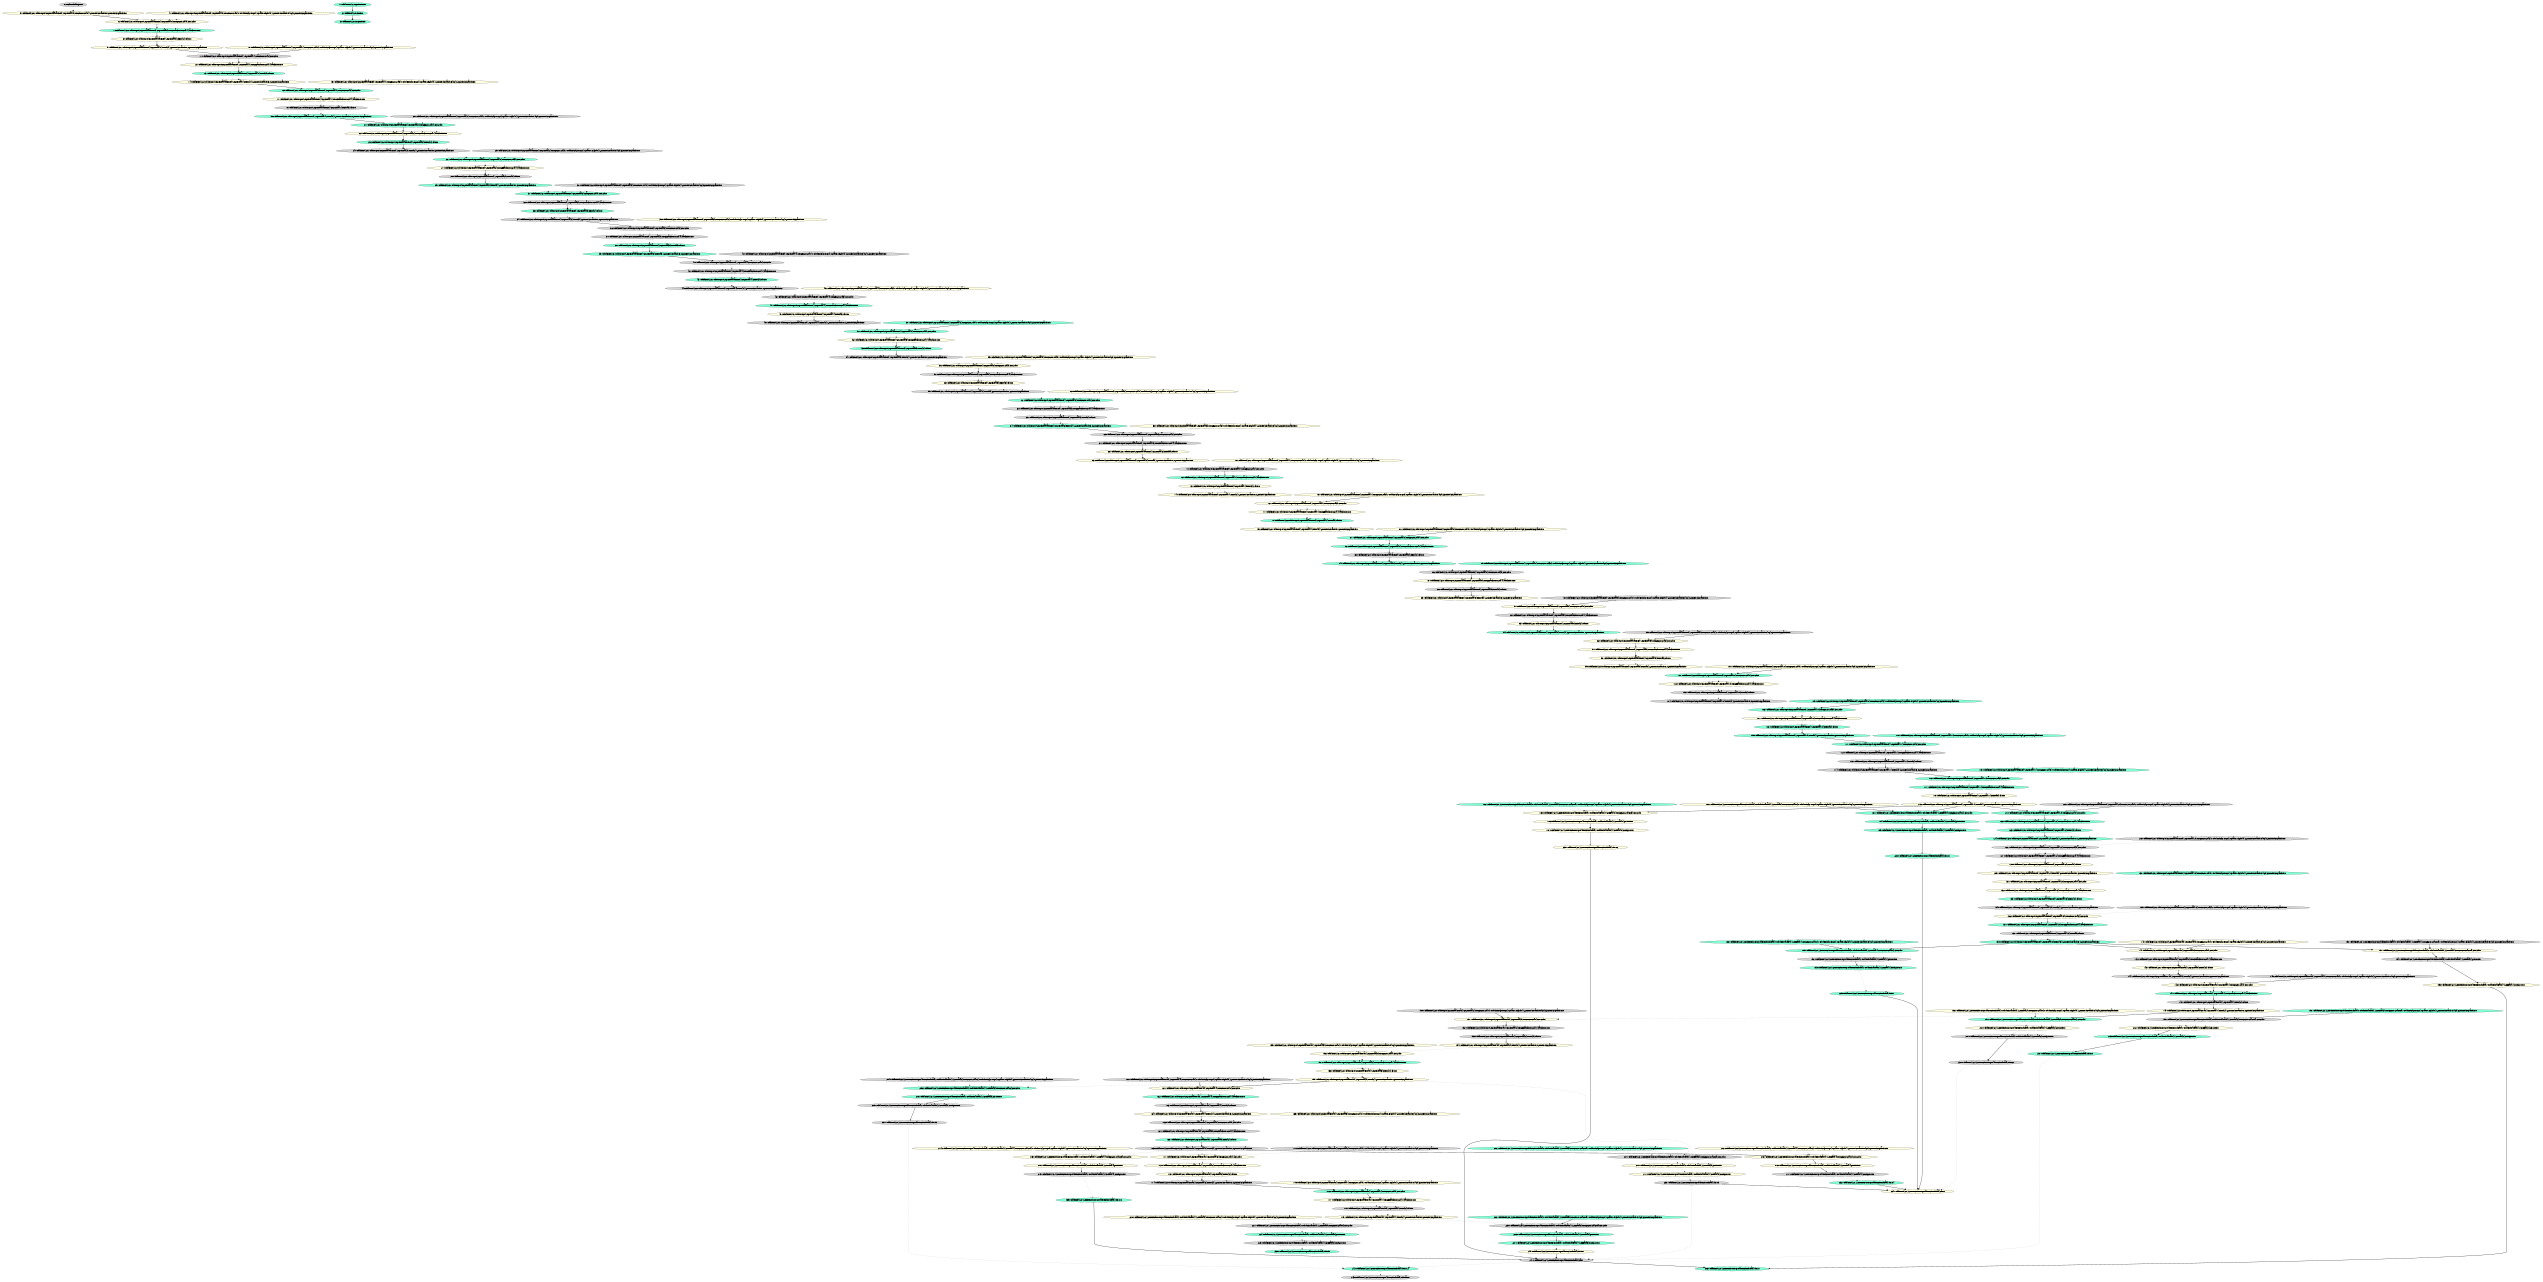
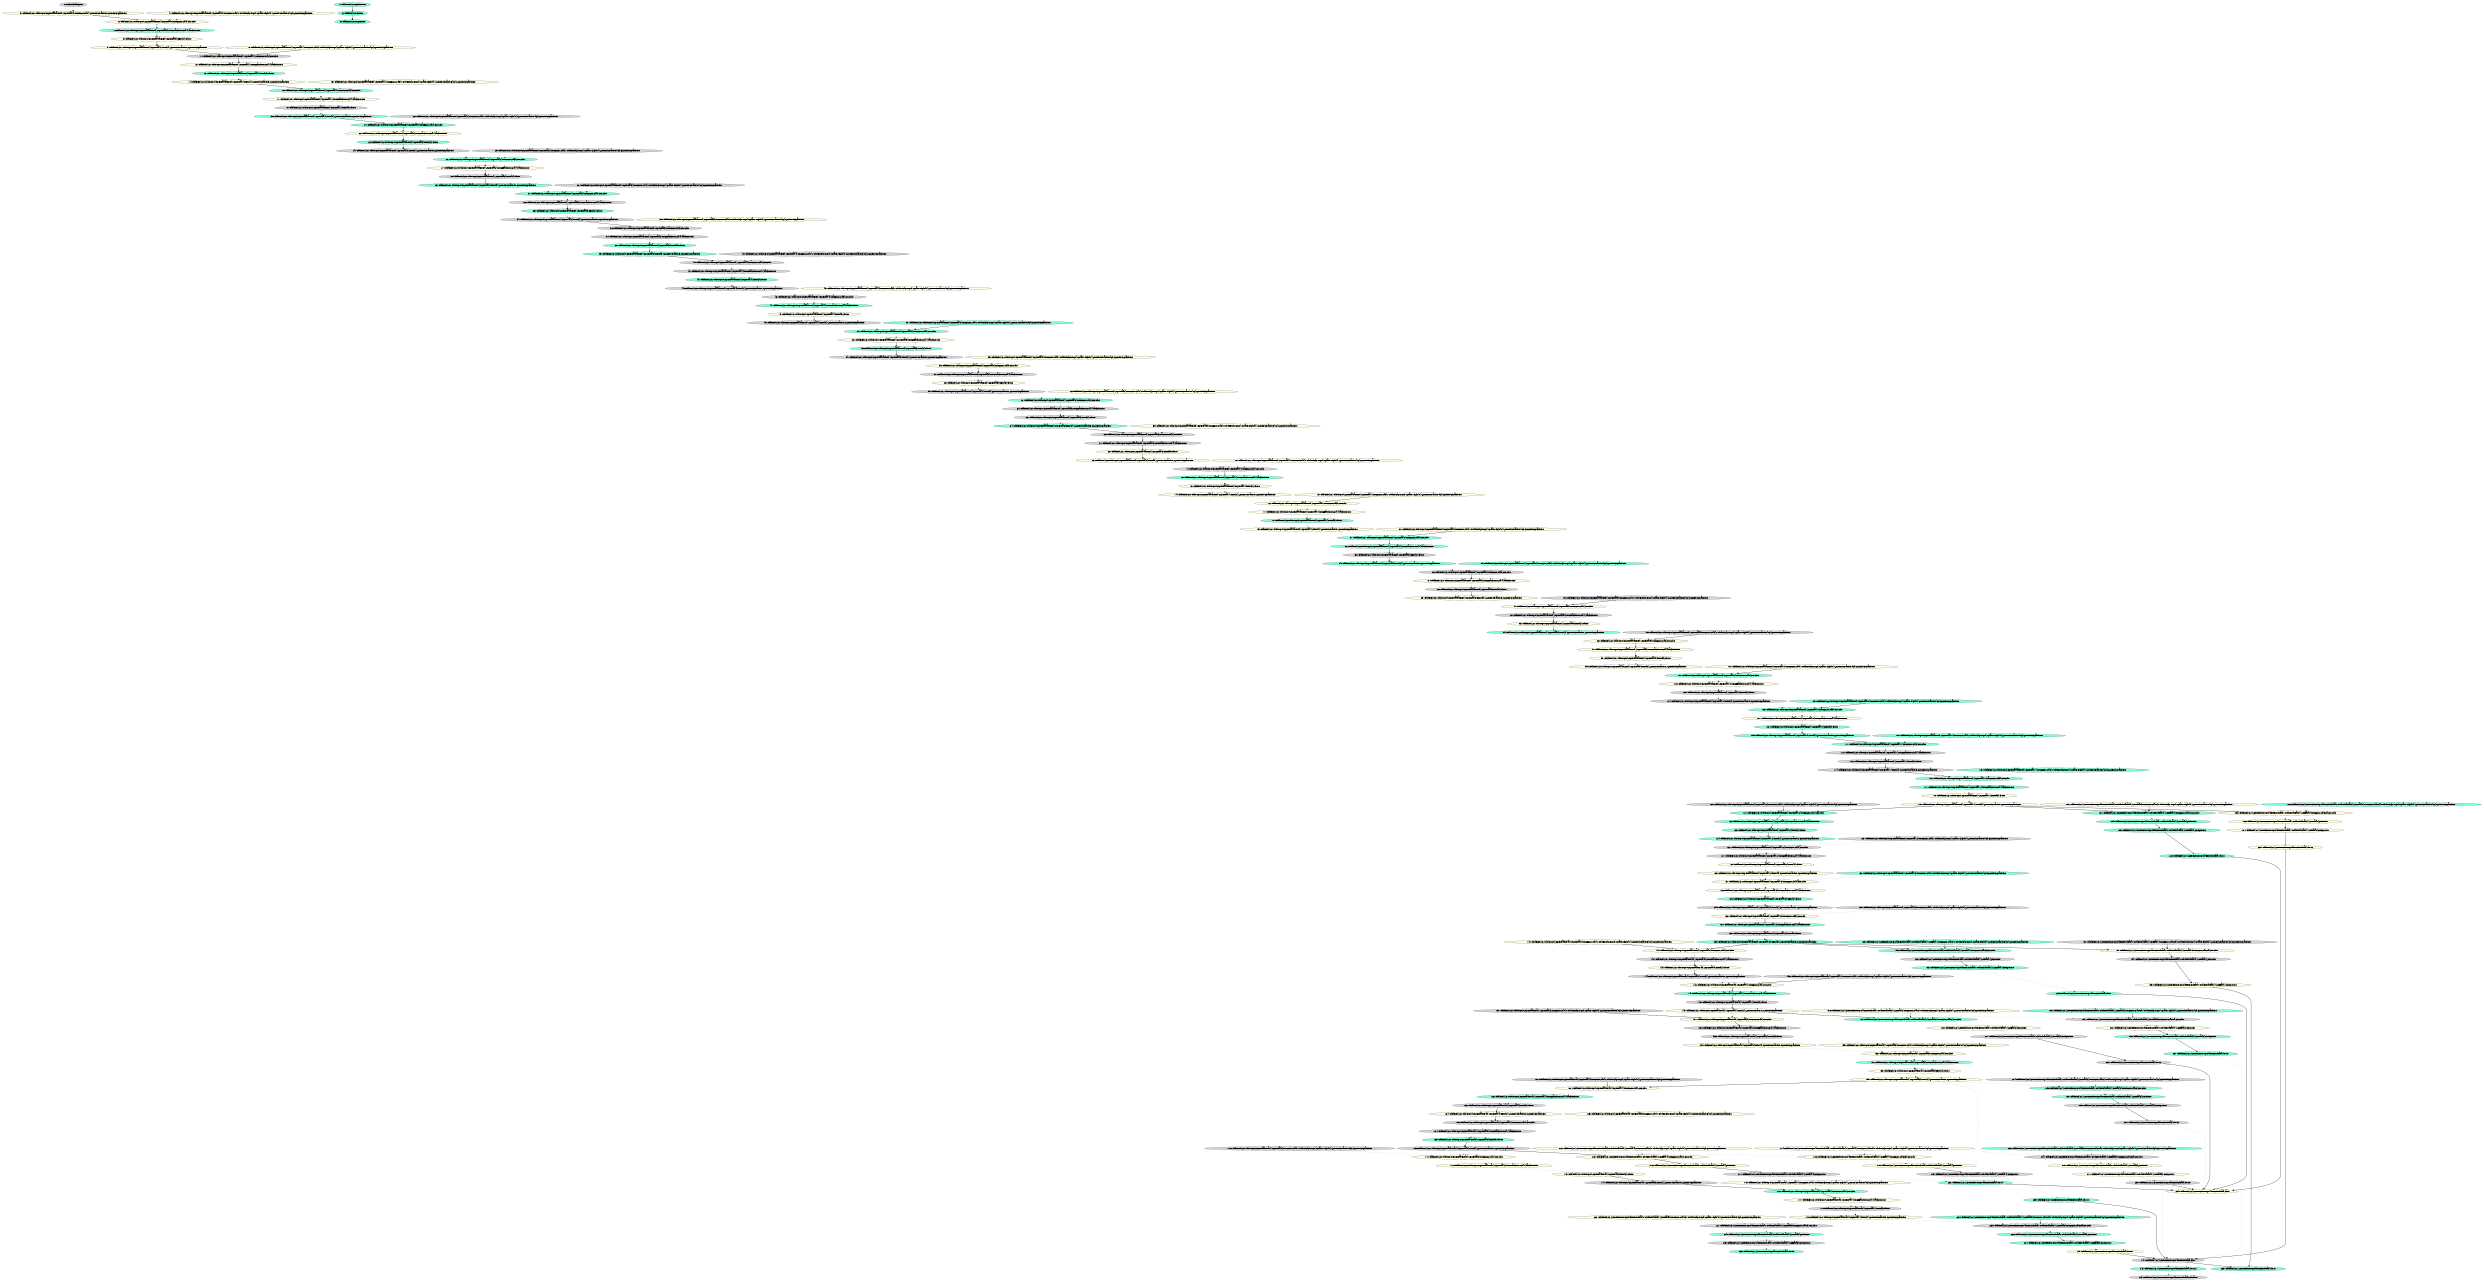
edge "230 MobileNetSSD/SSDDetectionOutput[detection_head]/view_2" -> "234 MobileNetSSD/SSDDetectionOutput[detection_head]/cat_0": style dotted -> bold
edge "231 MobileNetSSD/SSDDetectionOutput[detection_head]/view_3" -> "242 MobileNetSSD/SSDDetectionOutput[detection_head]/view_12": now "231 MobileNetSSD/SSDDetectionOutput[detection_head]/view_3" -> "234 MobileNetSSD/SSDDetectionOutput[detection_head]/cat_0"
